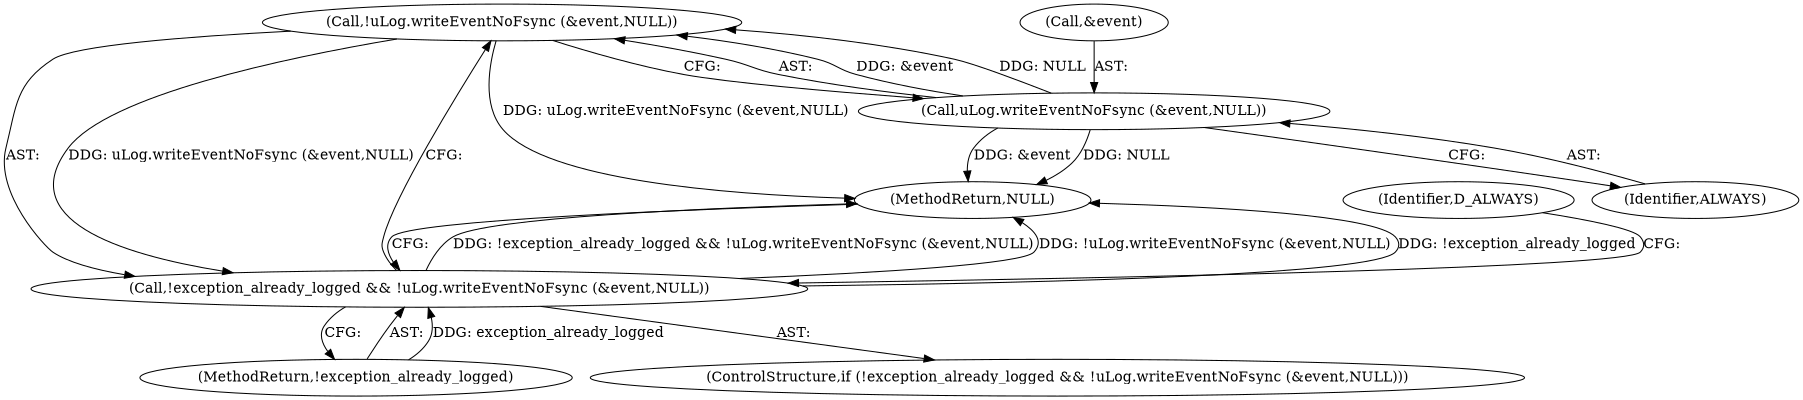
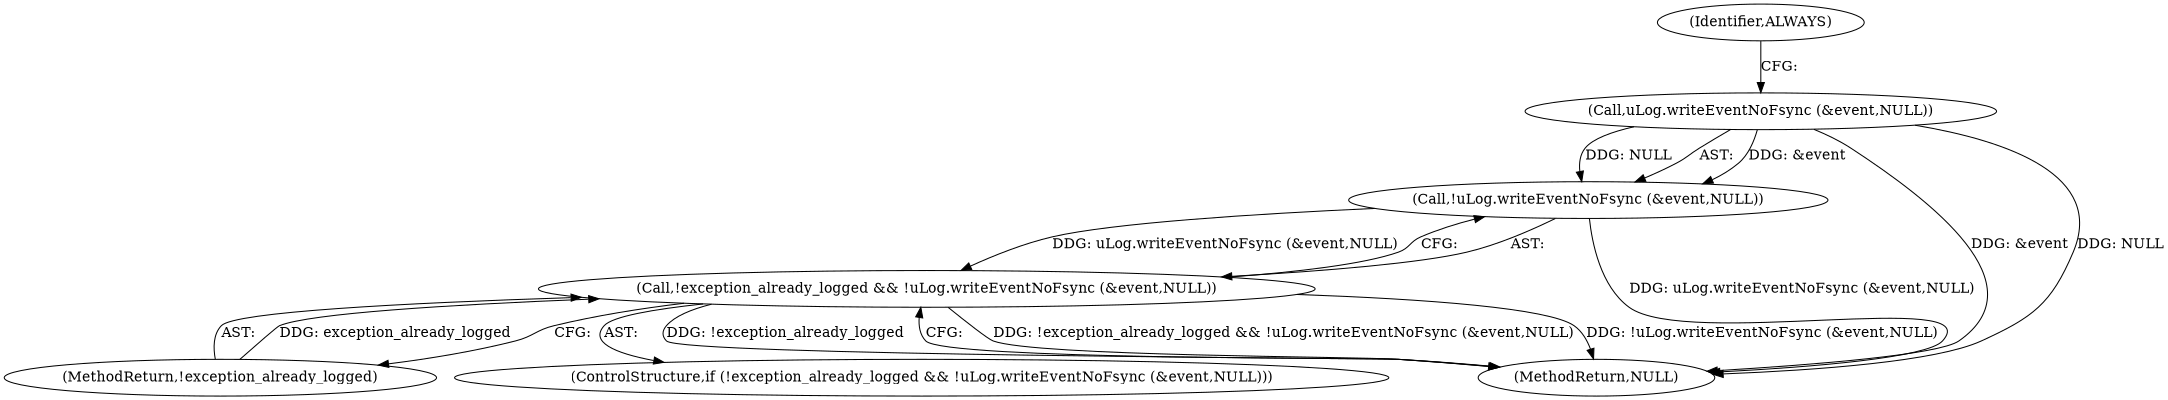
node "(Call,&event)": removed
edge "(Call,!uLog.writeEventNoFsync (&event,NULL))" -> "(Call,uLog.writeEventNoFsync (&event,NULL))": removed, label "CFG:"
edge "(Call,uLog.writeEventNoFsync (&event,NULL))" -> "(Identifier,ALWAYS)": removed, label "CFG:"
edge "(Identifier,ALWAYS)" -> "(Call,uLog.writeEventNoFsync (&event,NULL))": label "AST: " -> "CFG: "
node "(Identifier,D_ALWAYS)": removed
